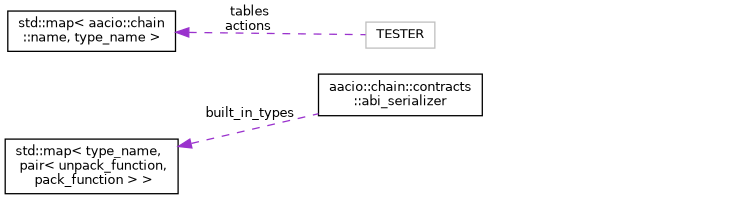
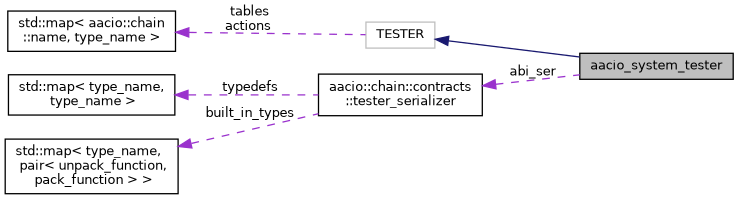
node "aacio_system_tester": added
node "std::map< type_name, type_name >": added
node "aacio::chain::contracts ::abi_serializer": label "aacio::chain::contracts ::abi_serializer" -> "aacio::chain::contracts ::tester_serializer"
